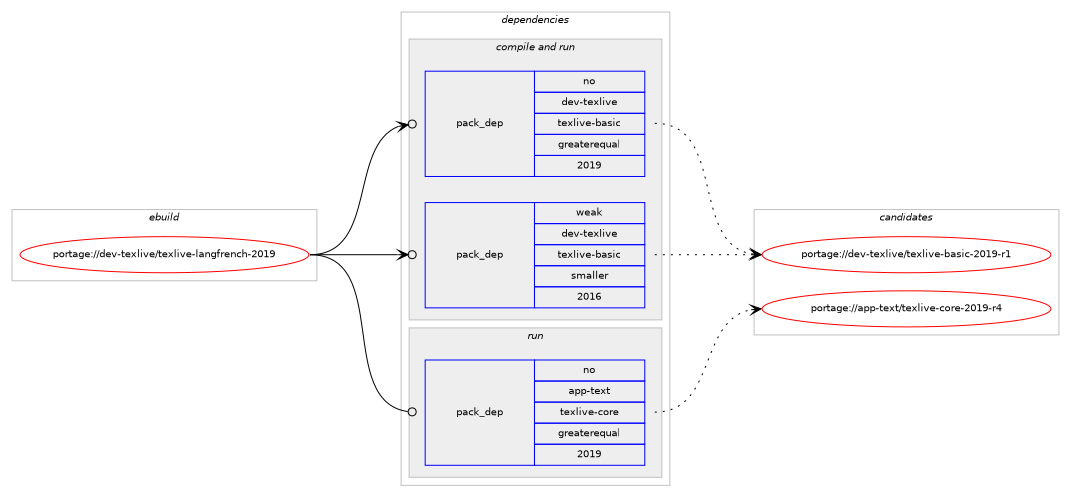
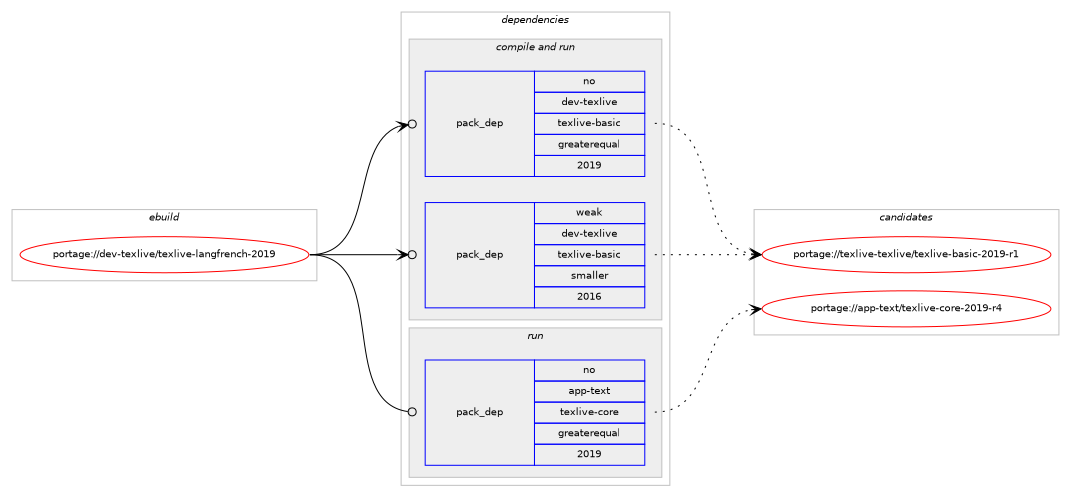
node "portage://dev-texlive/texlive-basic-2019-r1": label "portage://dev-texlive/texlive-basic-2019-r1" -> "portage://texlive-texlive/texlive-basic-2019-r1"
